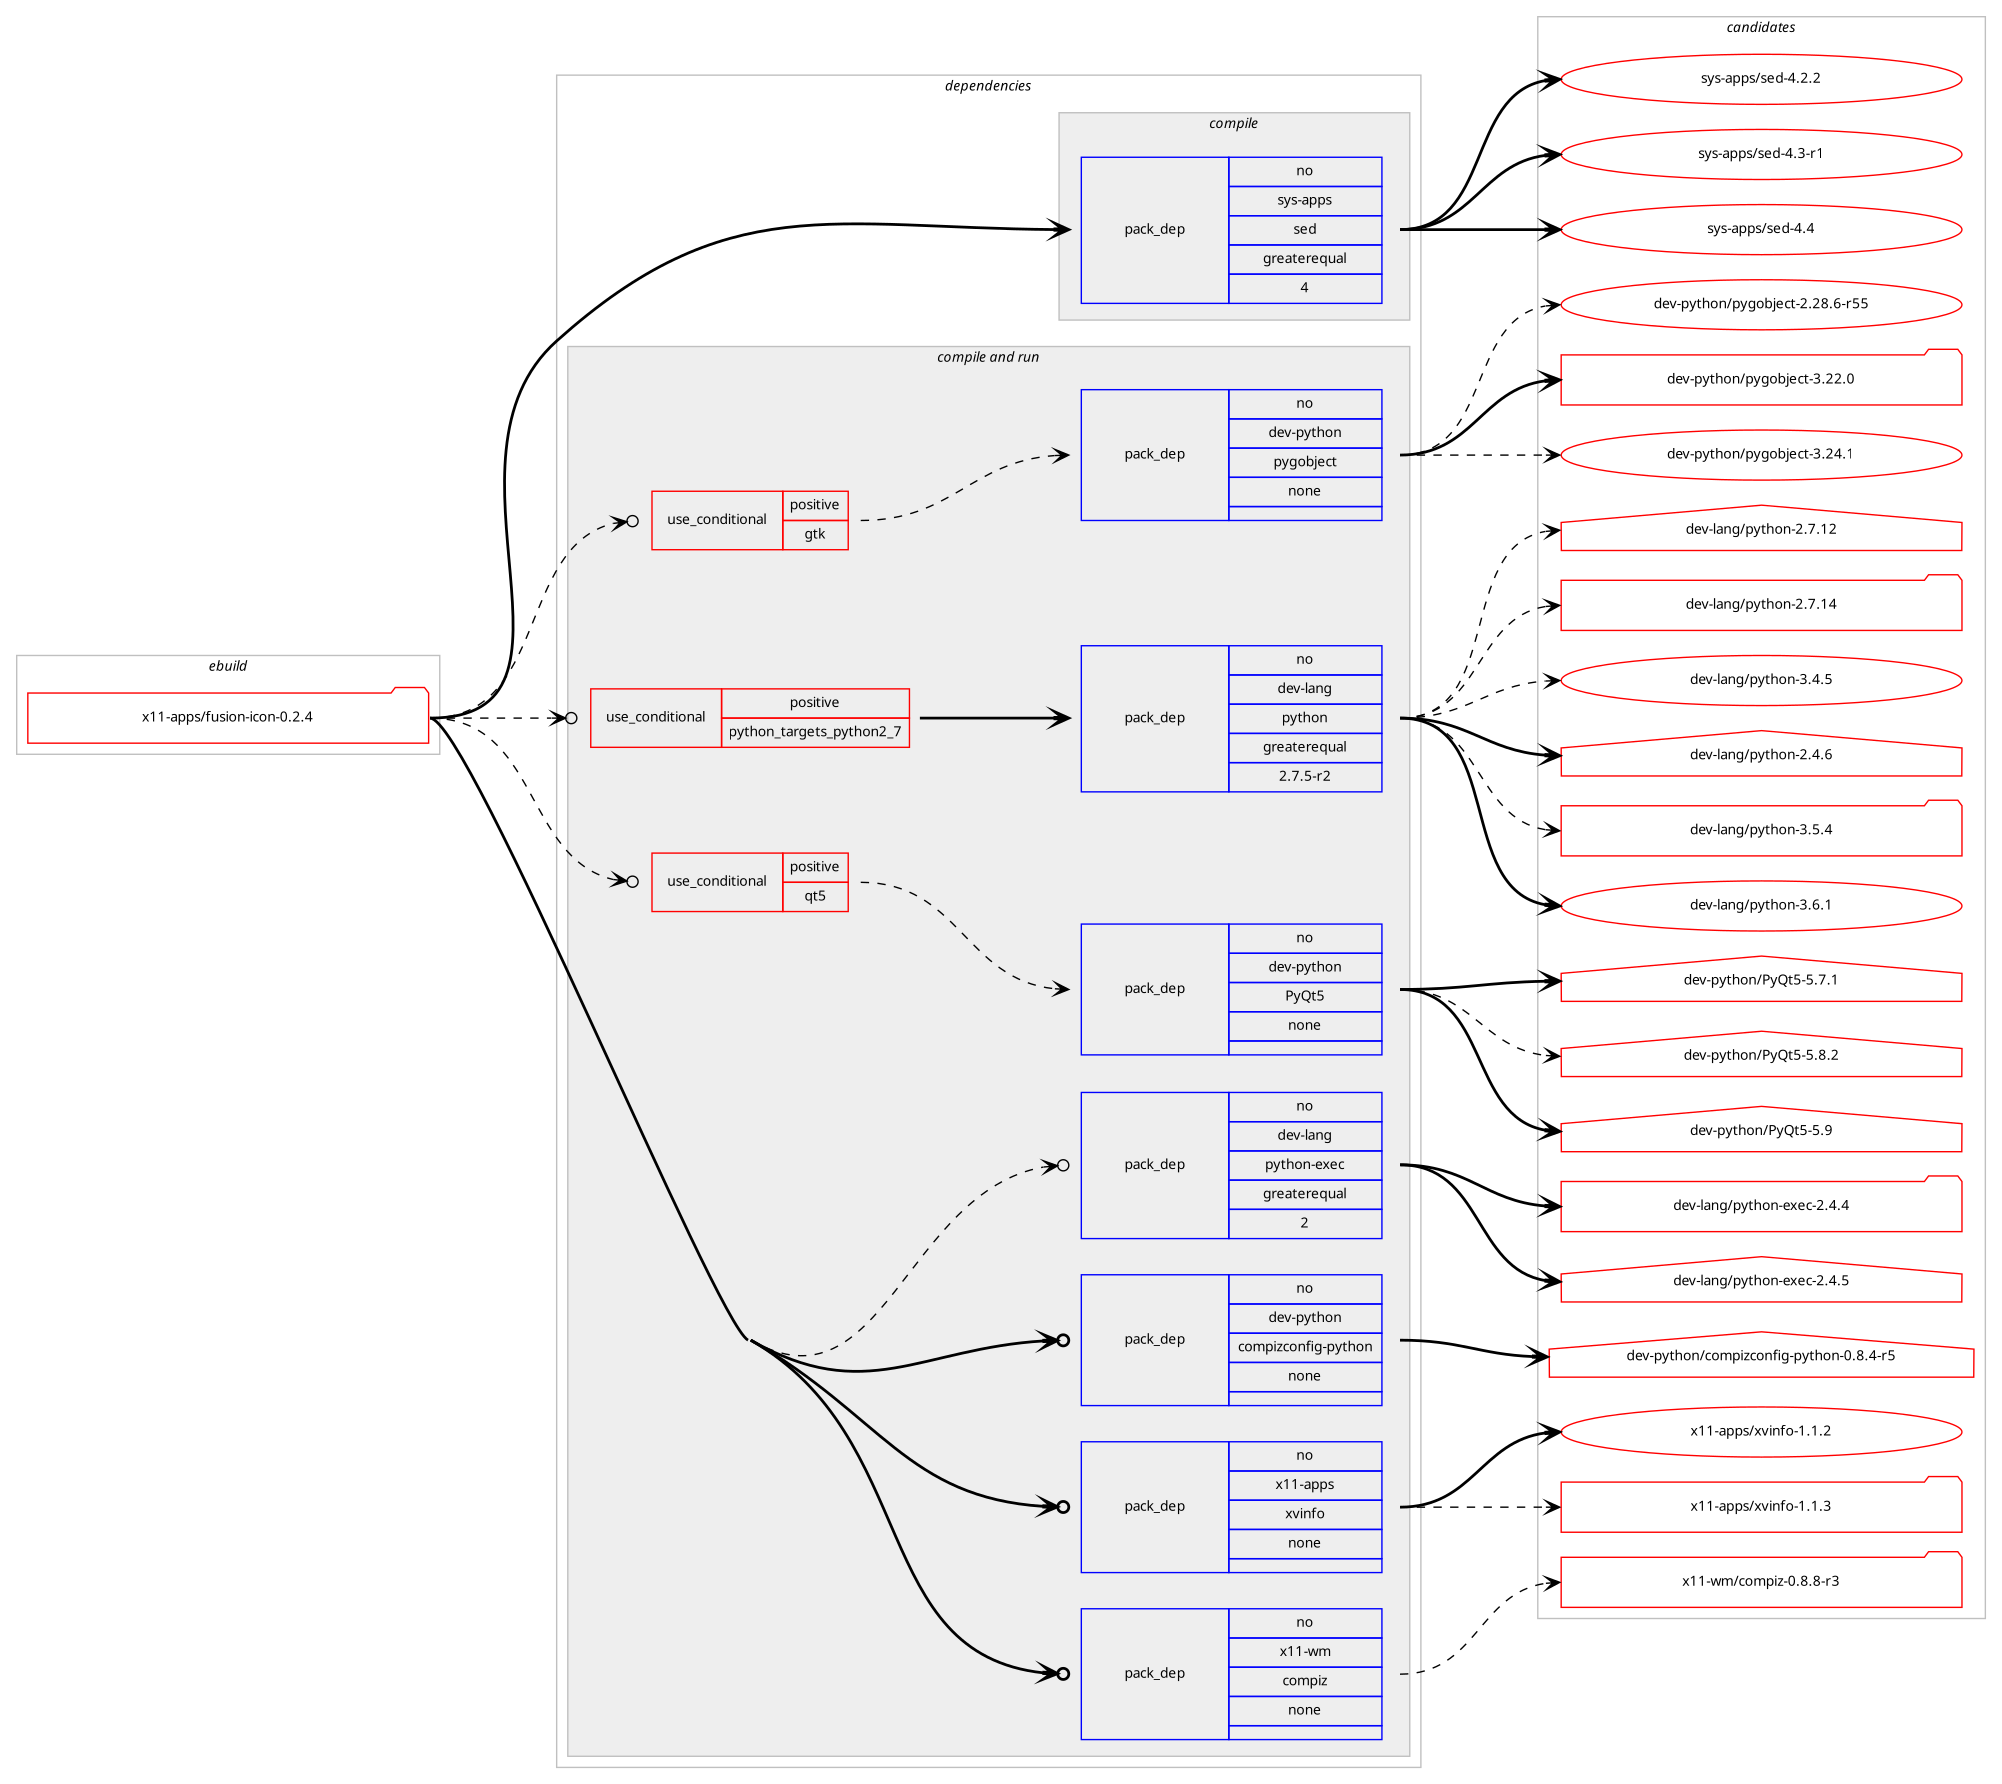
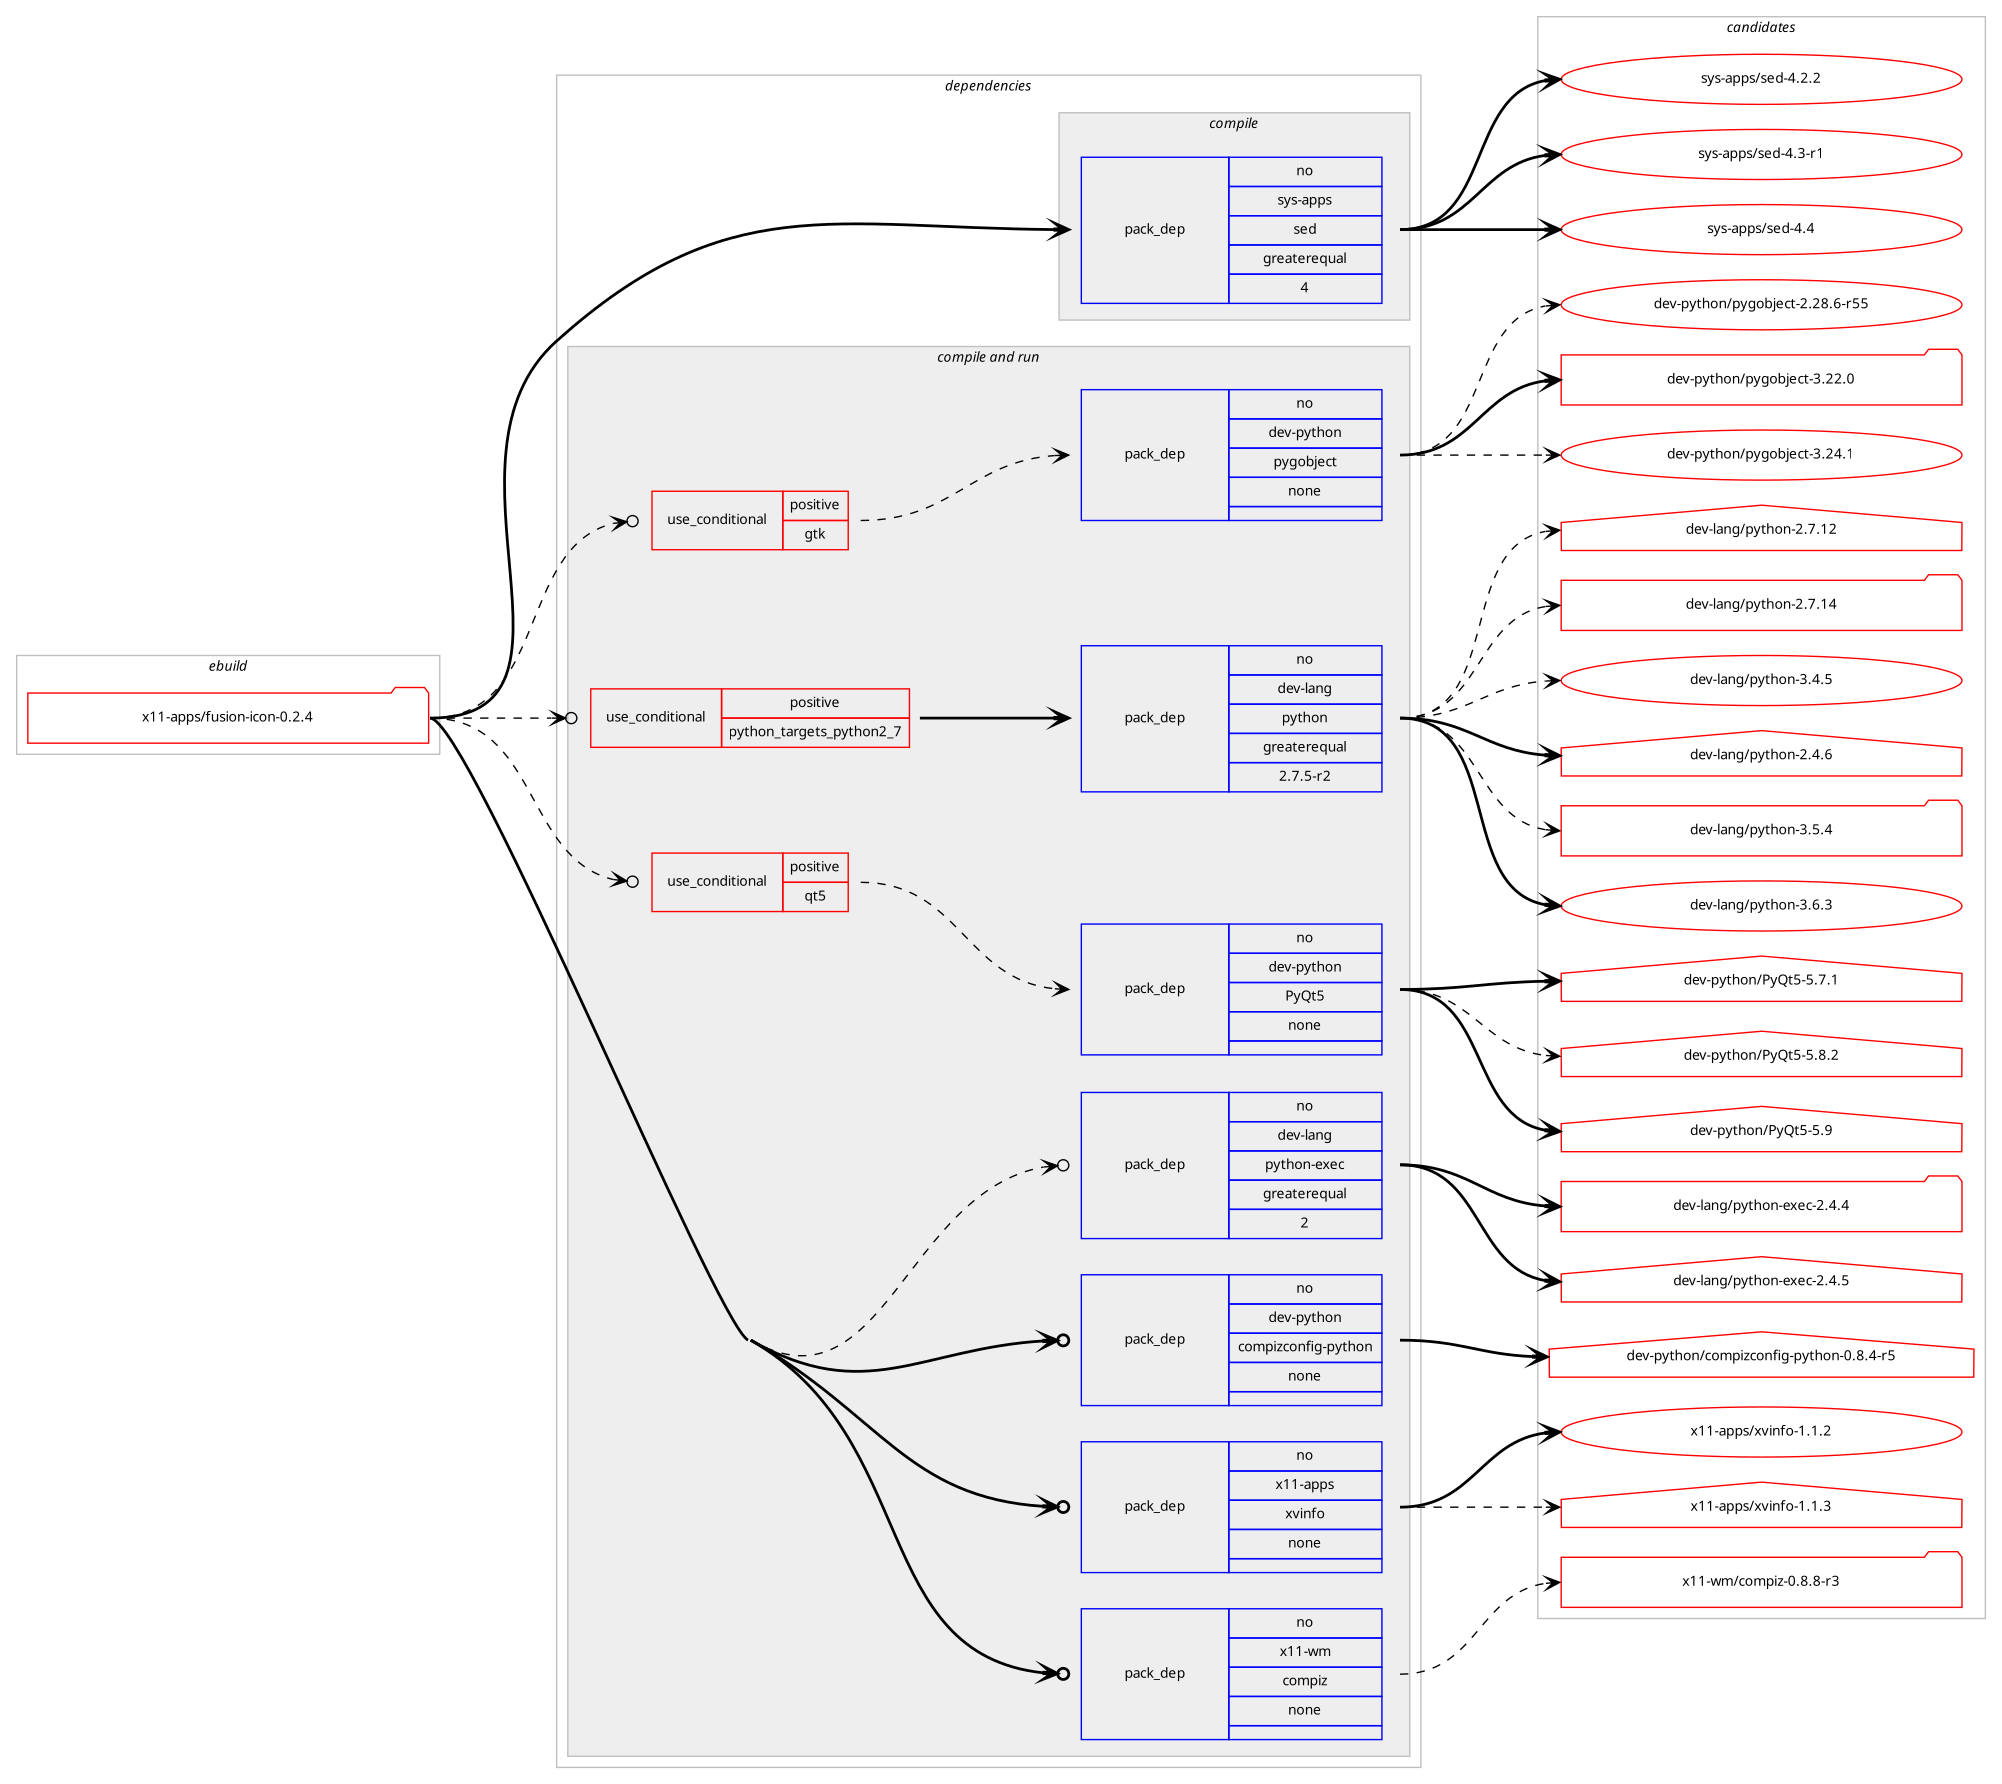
node "dev-lang/python-3.6.1": label "dev-lang/python-3.6.1" -> "dev-lang/python-3.6.3"
node "x11-apps/xvinfo-1.1.3": shape folder -> house
